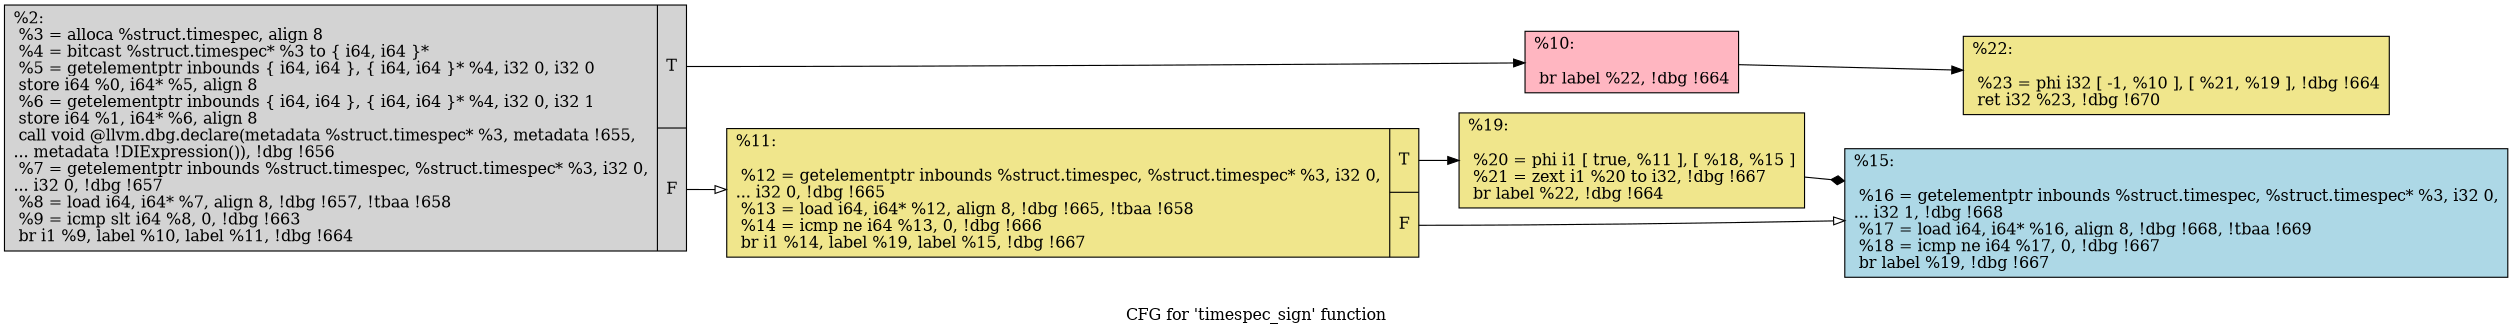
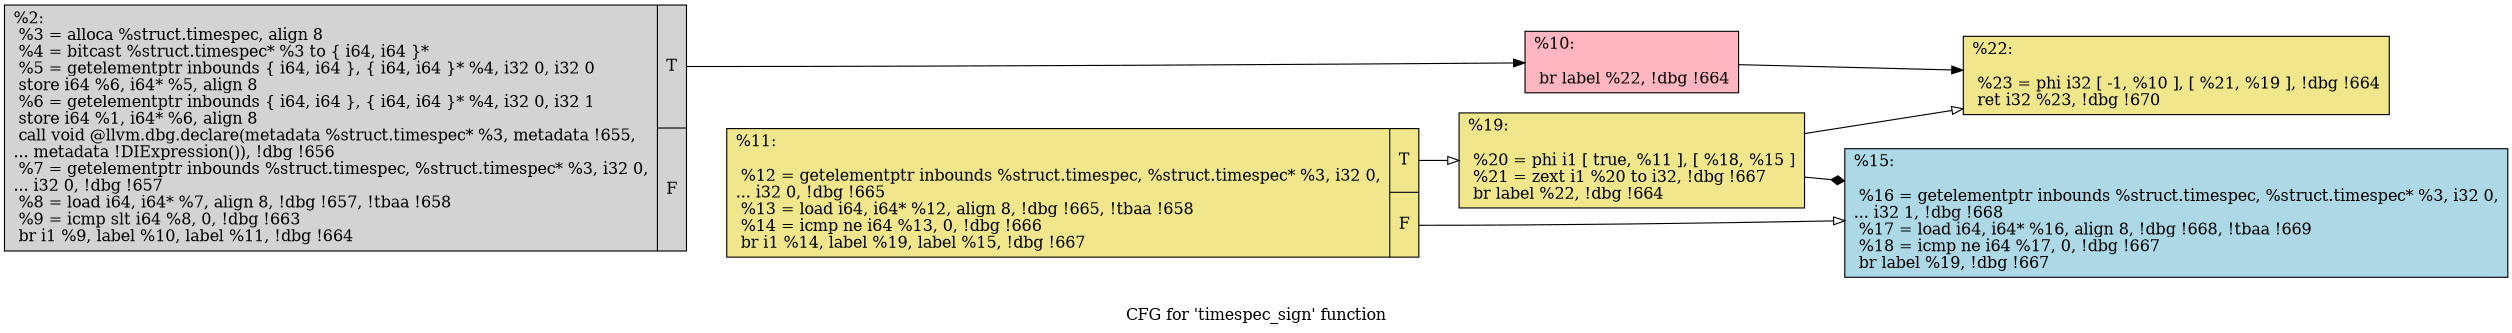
node "%2:": text "store i64 %0, i64* %5, align 8" -> "store i64 %6, i64* %5, align 8"
edge "%19:" -> "%22:": added
edge "%11:" -> "%19:": arrowhead normal -> onormal
edge "%2:" -> "%11:": removed
